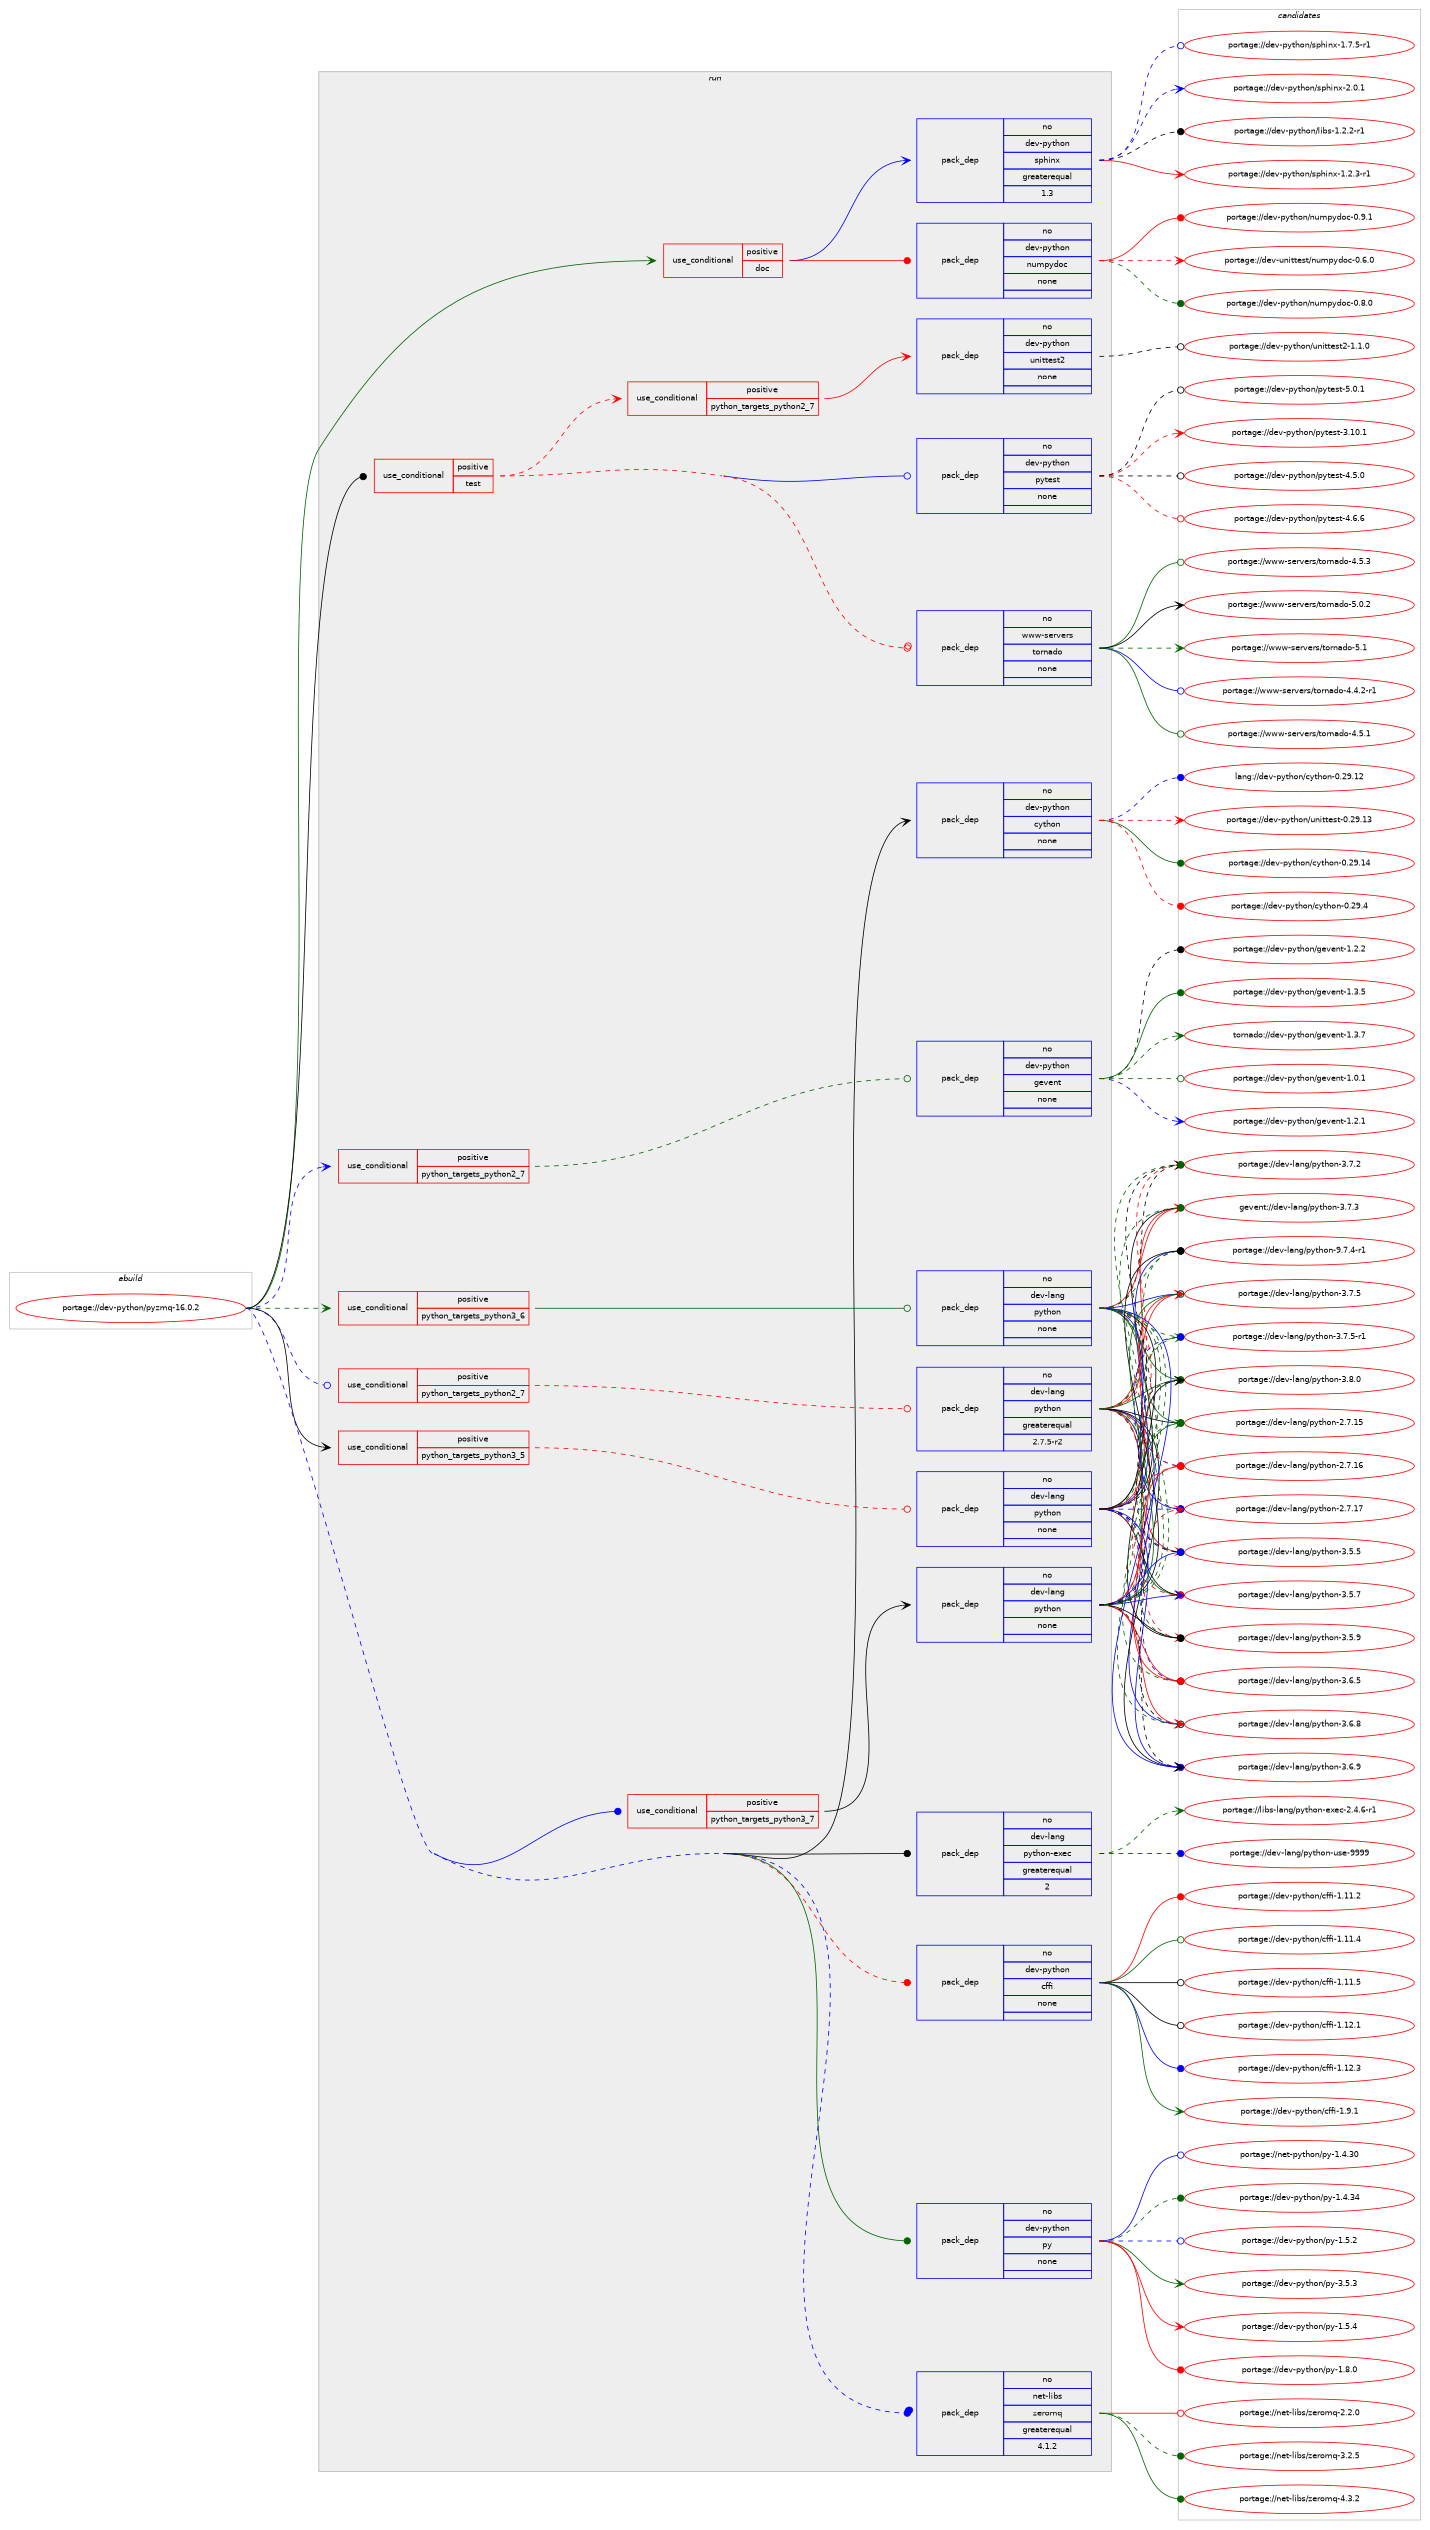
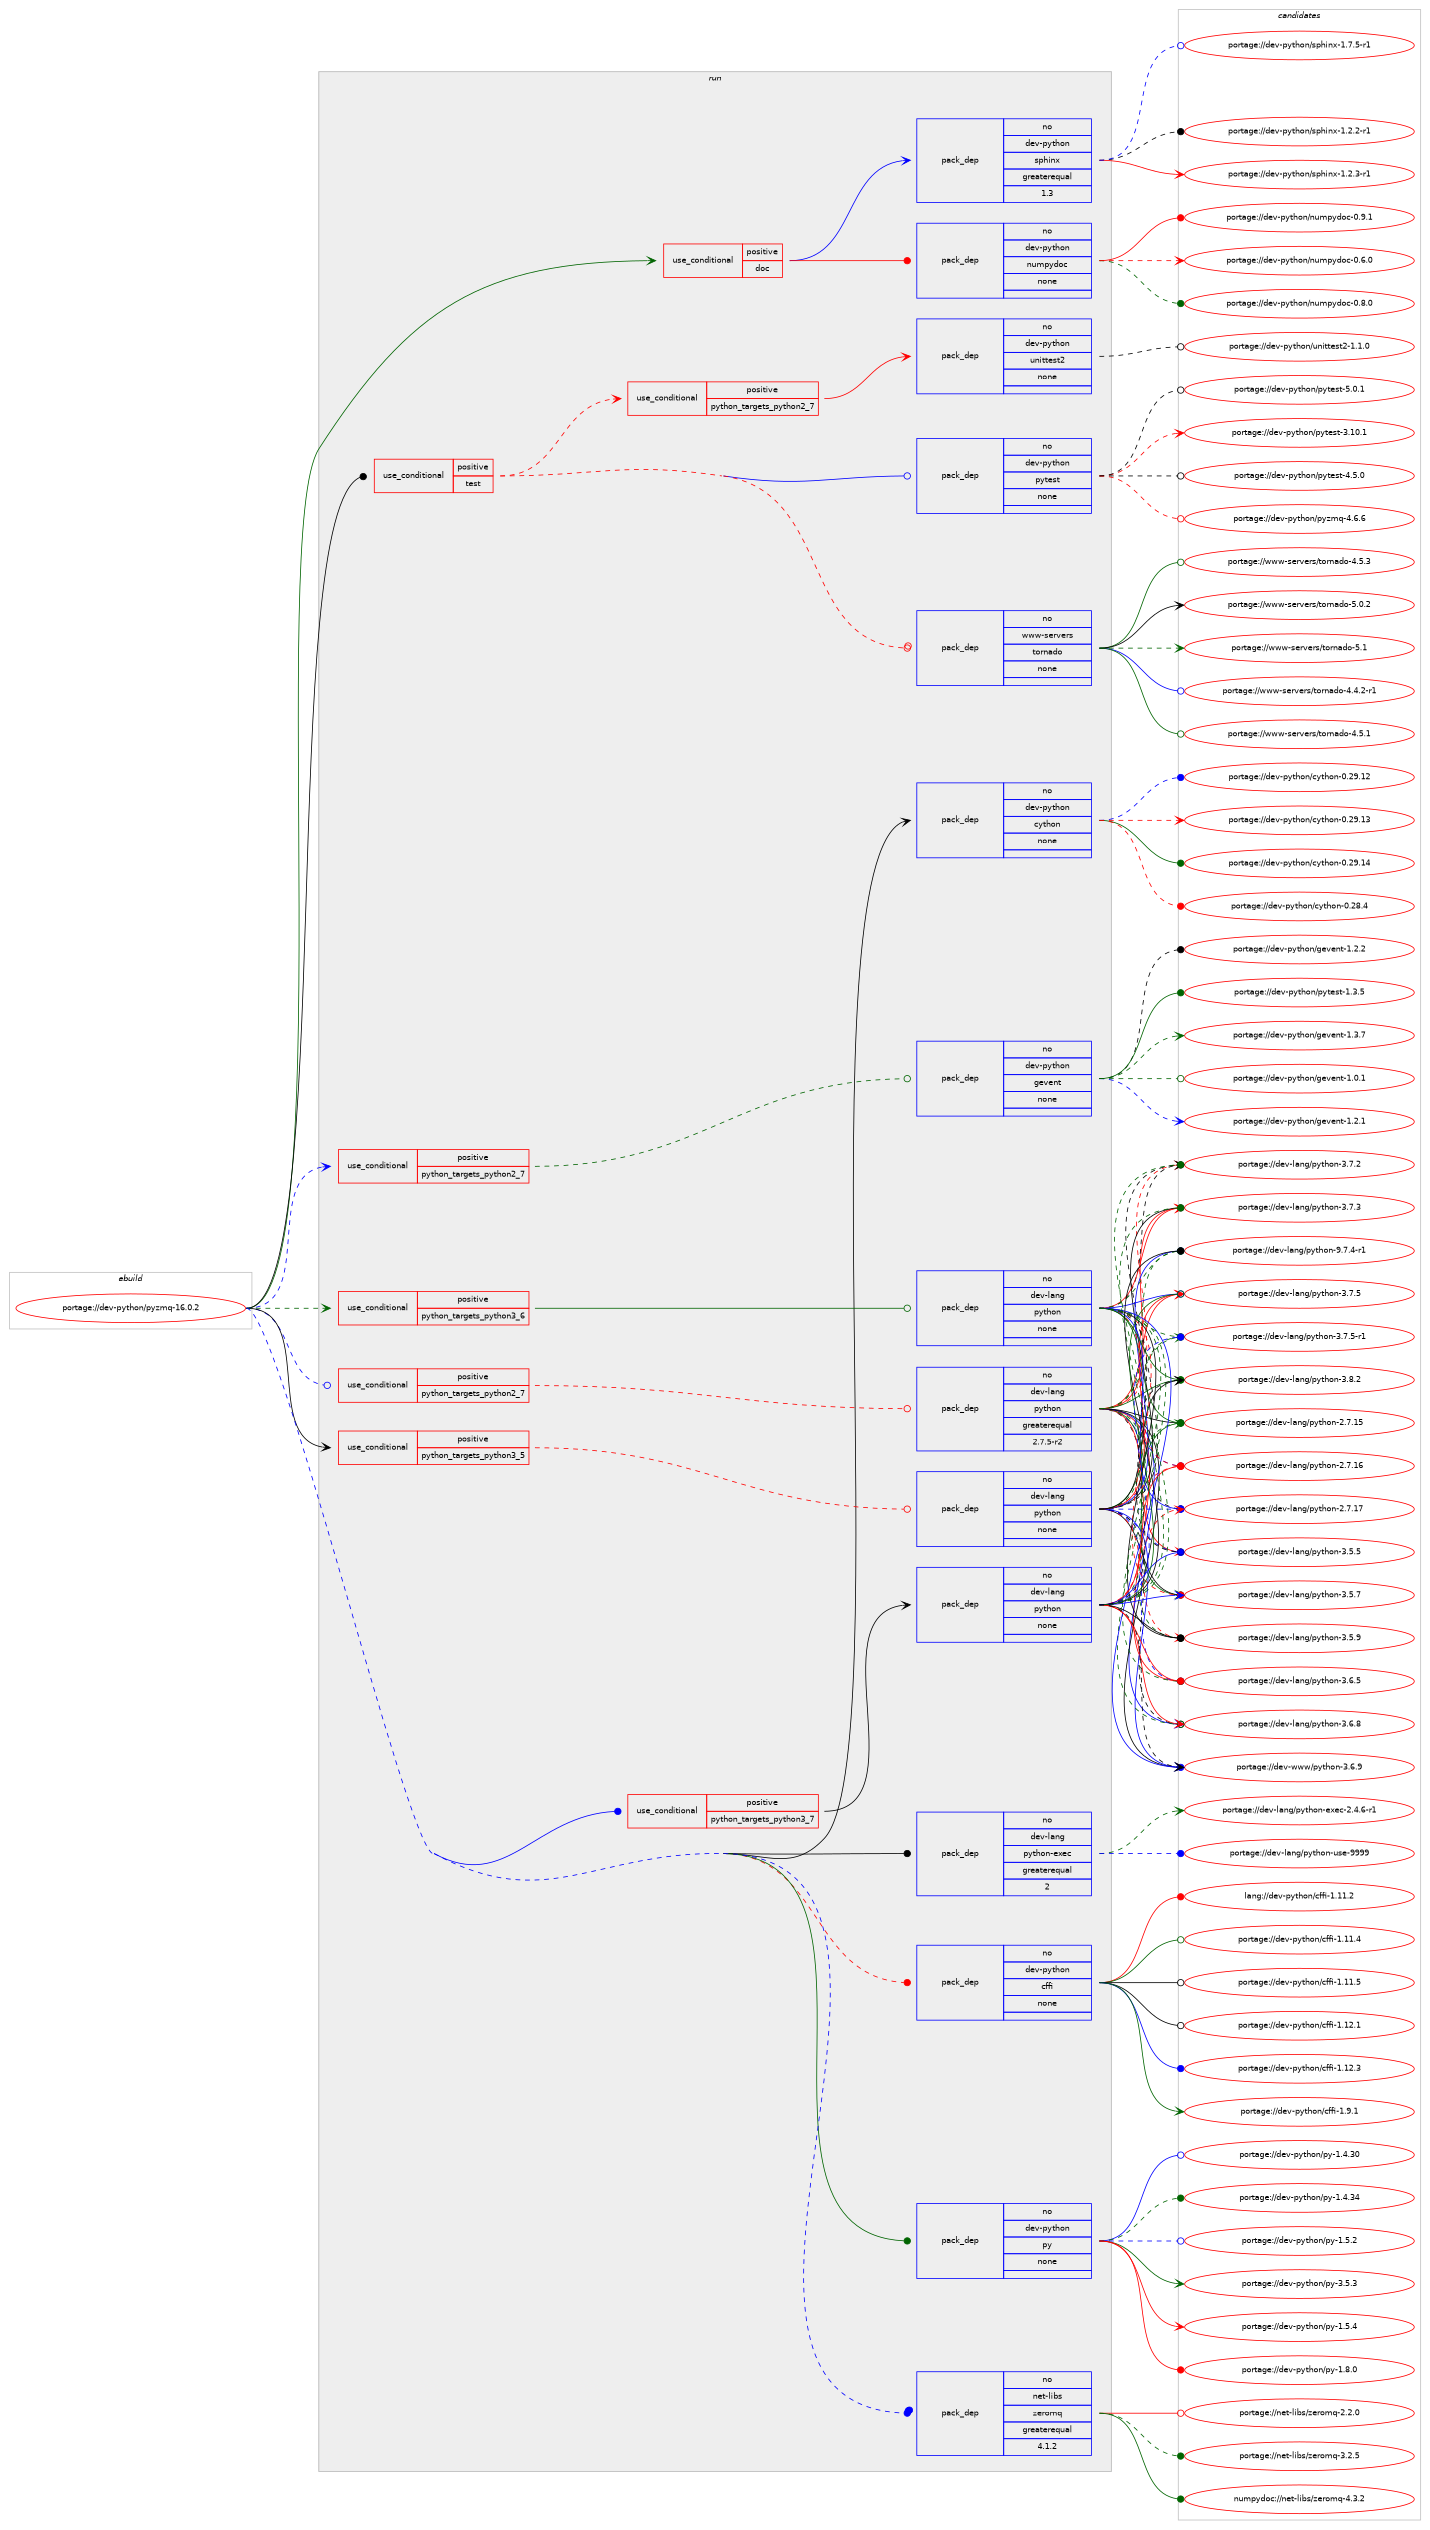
node "portage://dev-python/sphinx-2.0.1": removed
node "portage://dev-python/libs-1.2.2-r1": label "portage://dev-python/libs-1.2.2-r1" -> "portage://dev-python/sphinx-1.2.2-r1"
node "portage://dev-unittest/numpydoc-0.6.0": label "portage://dev-unittest/numpydoc-0.6.0" -> "portage://dev-python/numpydoc-0.6.0"
node "portage://dev-python/pytest-4.6.6": label "portage://dev-python/pytest-4.6.6" -> "portage://dev-python/pyzmq-4.6.6"
node "lang://dev-python/cython-0.29.12": label "lang://dev-python/cython-0.29.12" -> "portage://dev-python/cython-0.29.12"
node "portage://dev-python/unittest-0.29.13": label "portage://dev-python/unittest-0.29.13" -> "portage://dev-python/cython-0.29.13"
node "portage://dev-python/cython-0.29.4": label "portage://dev-python/cython-0.29.4" -> "portage://dev-python/cython-0.28.4"
node "portage://dev-python/gevent-1.3.5": label "portage://dev-python/gevent-1.3.5" -> "portage://dev-python/pytest-1.3.5"
node "tornado://dev-python/gevent-1.3.7": label "tornado://dev-python/gevent-1.3.7" -> "portage://dev-python/gevent-1.3.7"
node "gevent://dev-lang/python-3.7.3": label "gevent://dev-lang/python-3.7.3" -> "portage://dev-lang/python-3.7.3"
node "portage://dev-lang/python-3.8.0": label "portage://dev-lang/python-3.8.0" -> "portage://dev-lang/python-3.8.2"
node "portage://dev-lang/python-3.6.9": label "portage://dev-lang/python-3.6.9" -> "portage://dev-www/python-3.6.9"
node "portage://libs-lang/python-exec-2.4.6-r1": label "portage://libs-lang/python-exec-2.4.6-r1" -> "portage://dev-lang/python-exec-2.4.6-r1"
node "portage://dev-python/cffi-1.11.2": label "portage://dev-python/cffi-1.11.2" -> "lang://dev-python/cffi-1.11.2"
node "portage://net-python/py-1.4.30": label "portage://net-python/py-1.4.30" -> "portage://dev-python/py-1.4.30"
node "portage://net-libs/zeromq-4.3.2": label "portage://net-libs/zeromq-4.3.2" -> "numpydoc://net-libs/zeromq-4.3.2"
